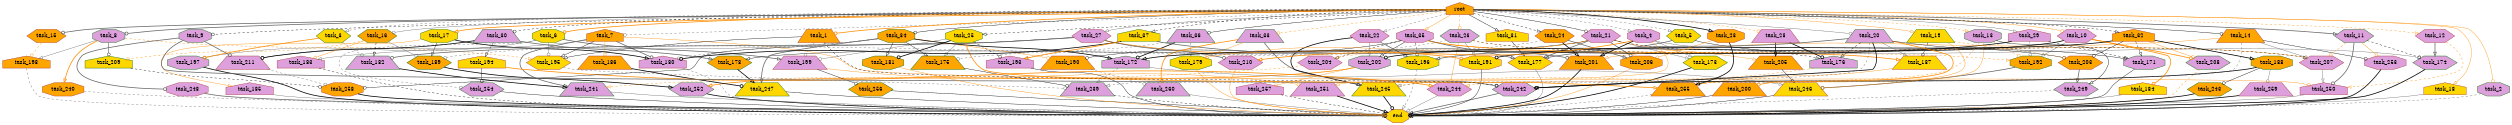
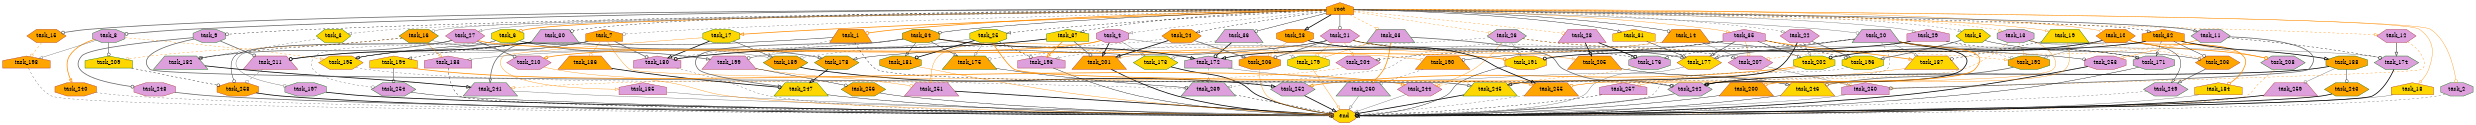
node "task_35": shape octagon -> house
node "task_10": fillcolor plum -> orange
edge "task_3" -> "task_197": removed
node "task_202": fillcolor plum -> gold
node "task_176": shape house -> octagon
